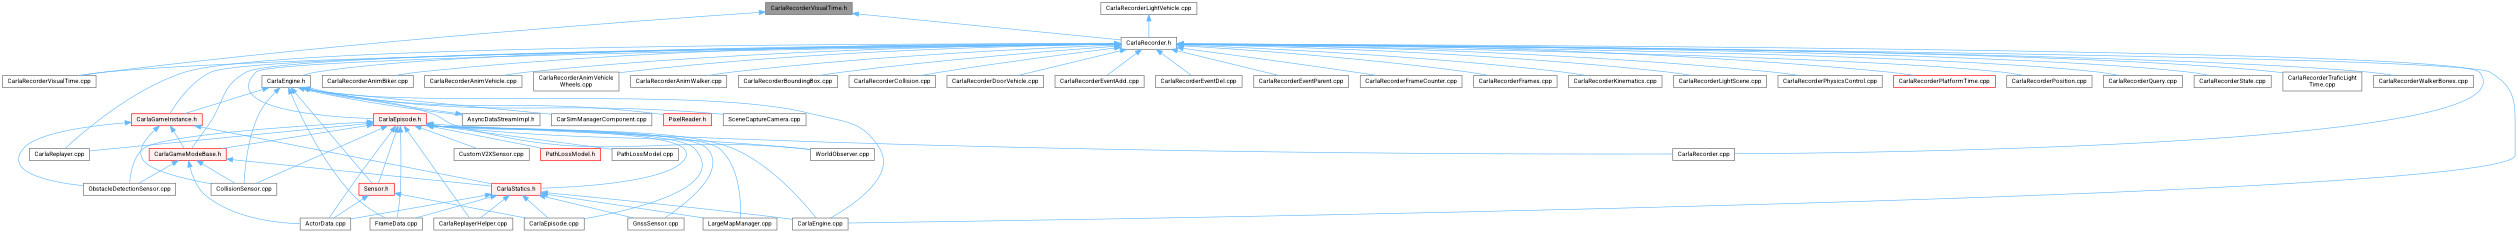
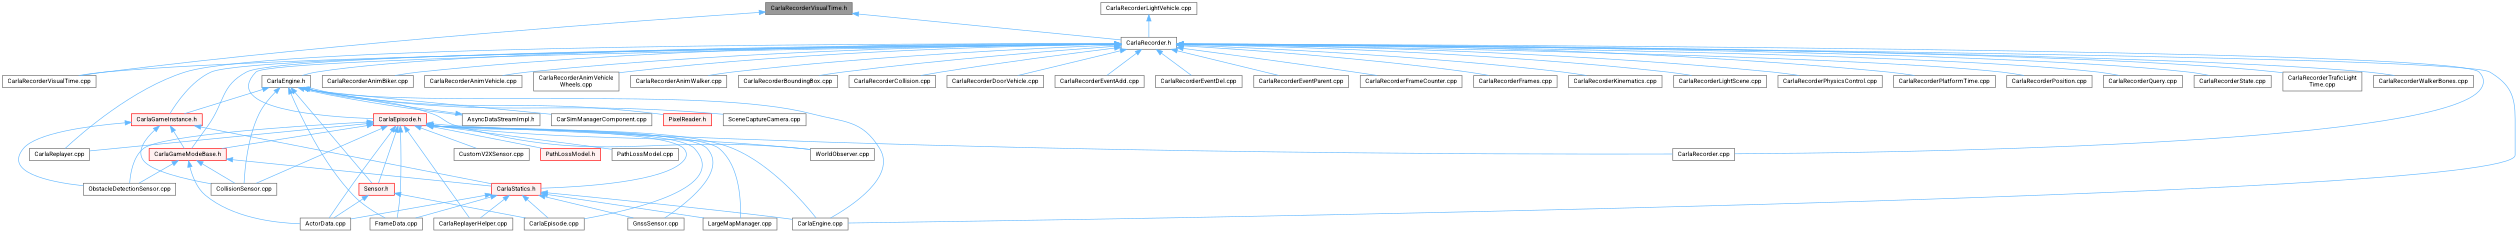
node "CarlaRecorderPlatformTime.cpp": color red -> grey40
